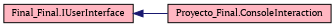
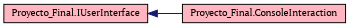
node "Final_Final.IUserInterface": label "Final_Final.IUserInterface" -> "Proyecto_Final.IUserInterface"
